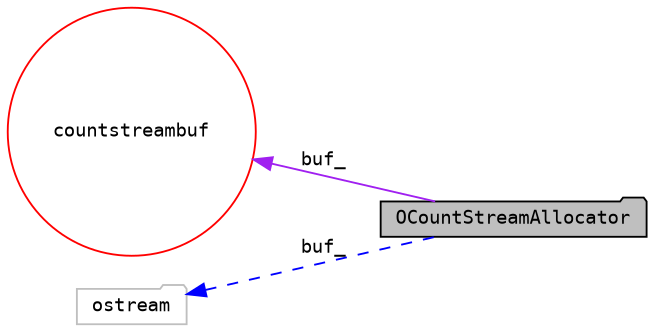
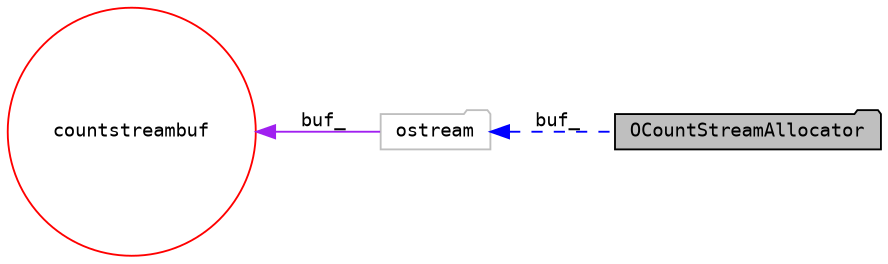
edge "OCountStreamAllocator" -> "countstreambuf": now "ostream" -> "countstreambuf"
